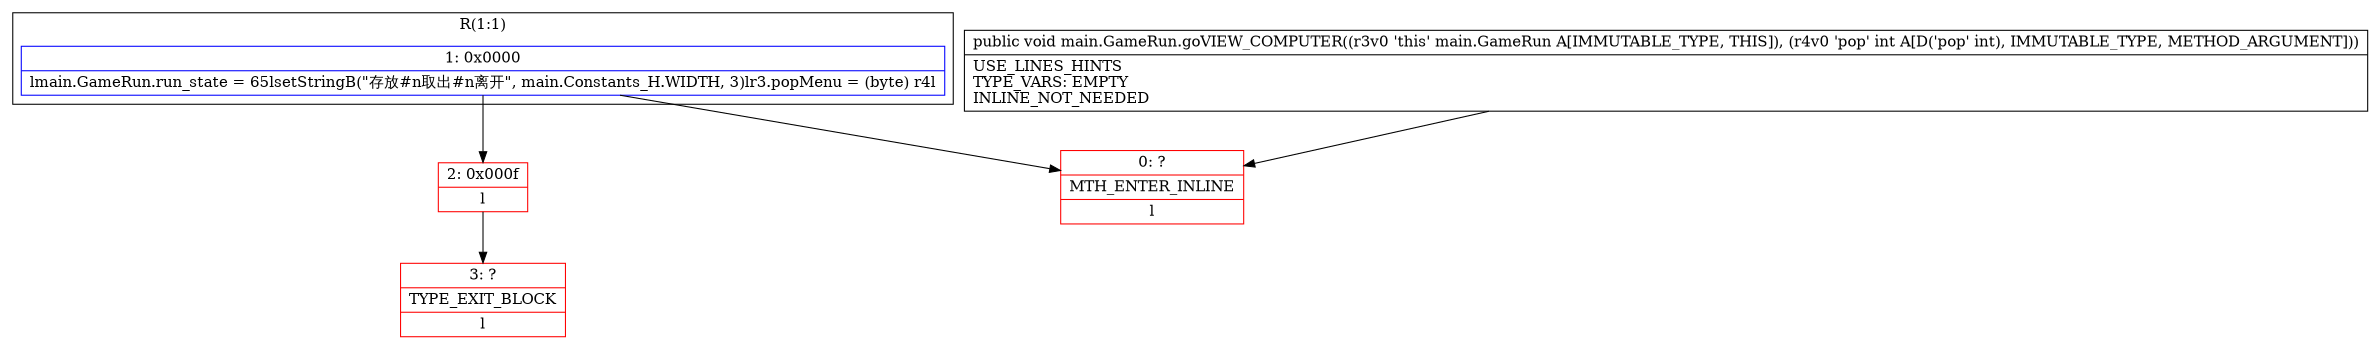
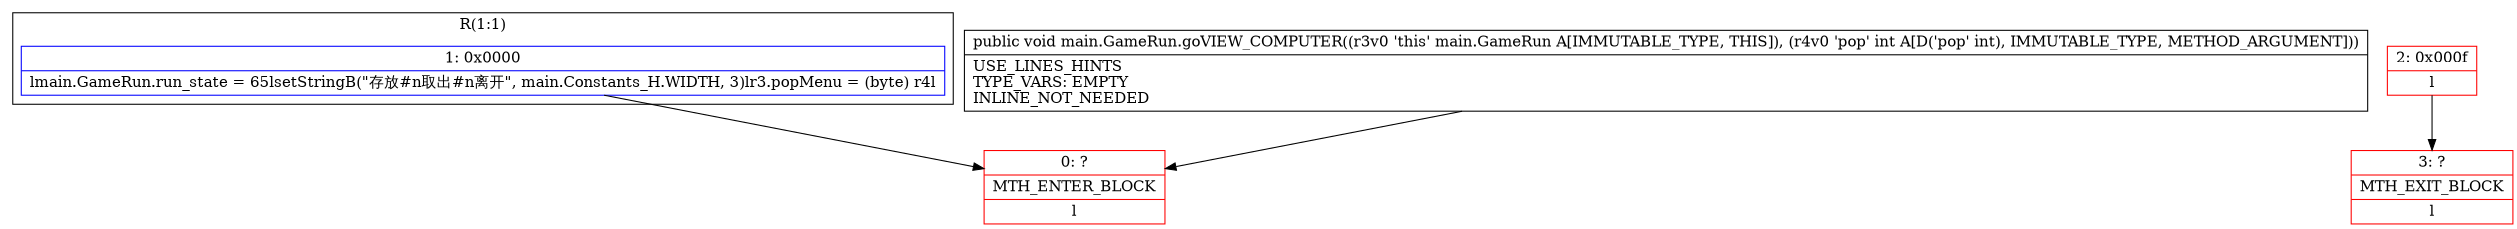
edge "1: 0x0000" -> "2: 0x000f": removed
node "0: ?": text "MTH_ENTER_INLINE" -> "MTH_ENTER_BLOCK"
node "3: ?": text "TYPE_EXIT_BLOCK" -> "MTH_EXIT_BLOCK"
